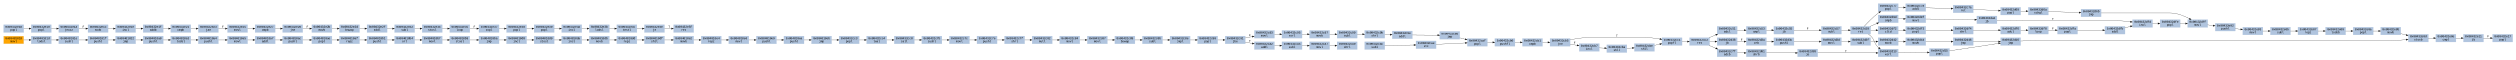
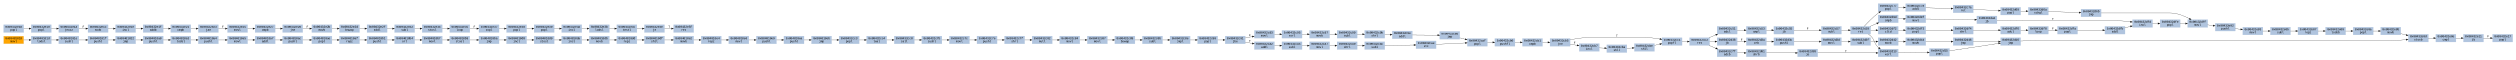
edge "0x00432ca9 shrl" -> "0x00432cac subl": added
